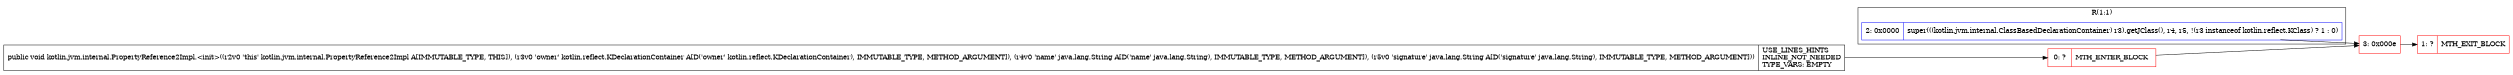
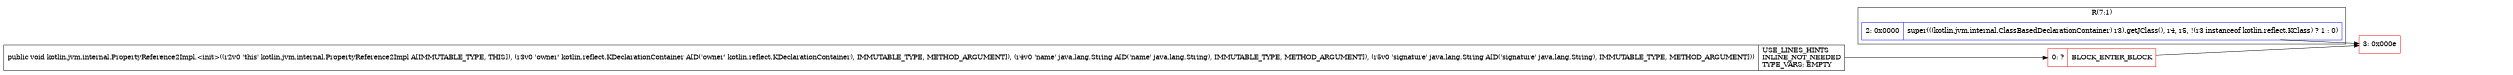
cluster "R(1:1)": label "R(1:1)" -> "R(7:1)"
node "1: ?": removed
node "0: ?": text "MTH_ENTER_BLOCK" -> "BLOCK_ENTER_BLOCK"
